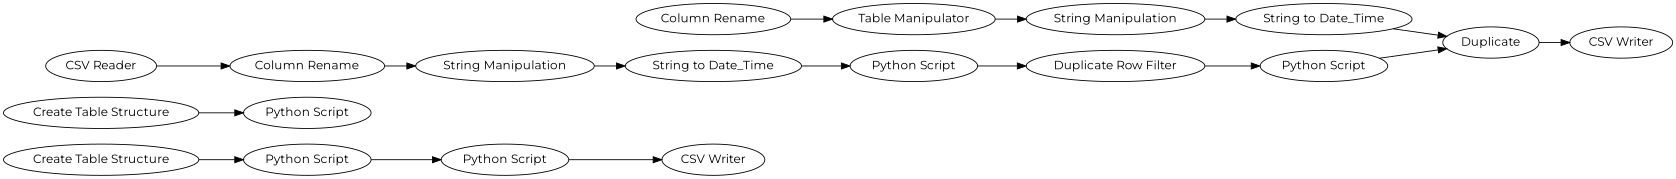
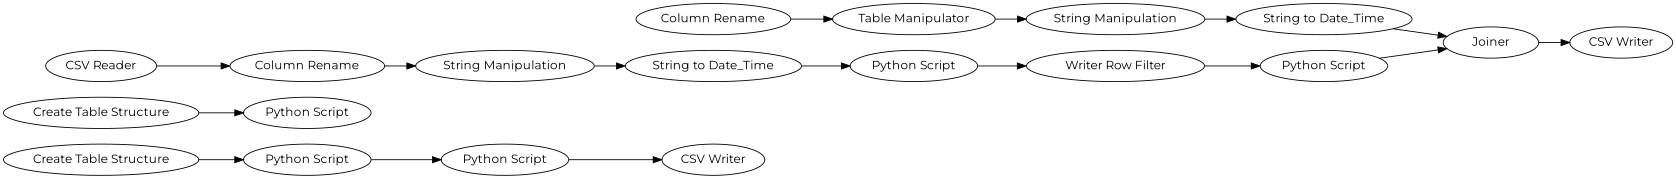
node "Duplicate": label "Duplicate" -> "Joiner"
node "Duplicate Row Filter": label "Duplicate Row Filter" -> "Writer Row Filter"
